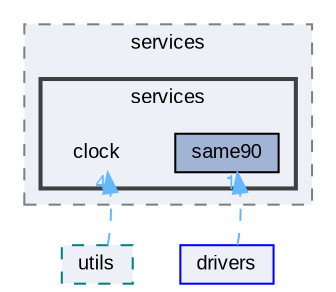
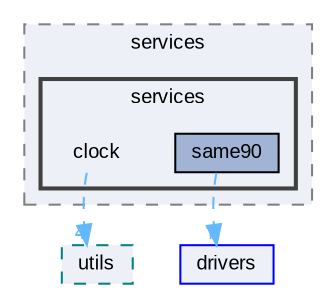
edge "utils" -> "clock": reversed
edge "drivers" -> "same90": reversed
